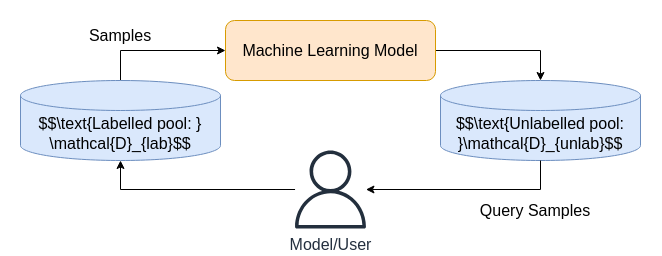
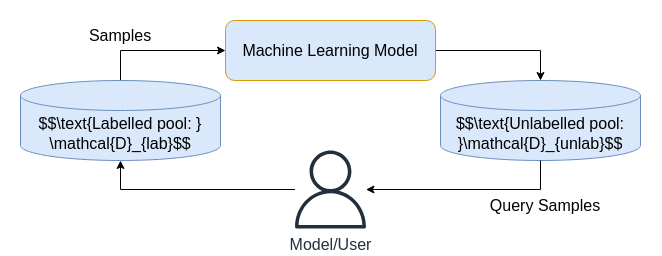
node "Machine Learning Model": fillcolor #ffe6cc -> #dae8fc
node "Query Samples": moved (536, 211) -> (546, 206)
